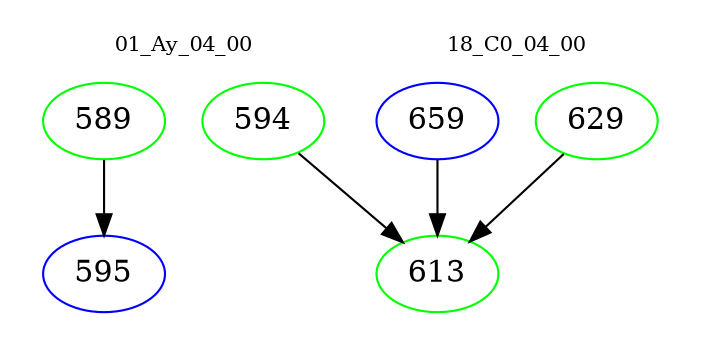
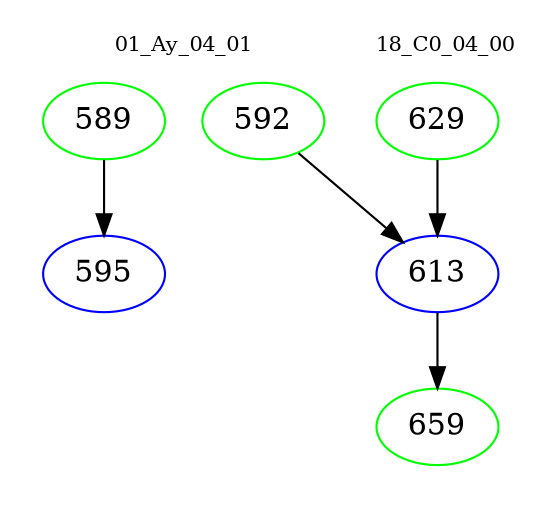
cluster "01_Ay_04_00": label "01_Ay_04_00" -> "01_Ay_04_01"
node "594": label "594" -> "592"
node "659": color blue -> green
edge "659" -> "613": reversed
node "613": color green -> blue
